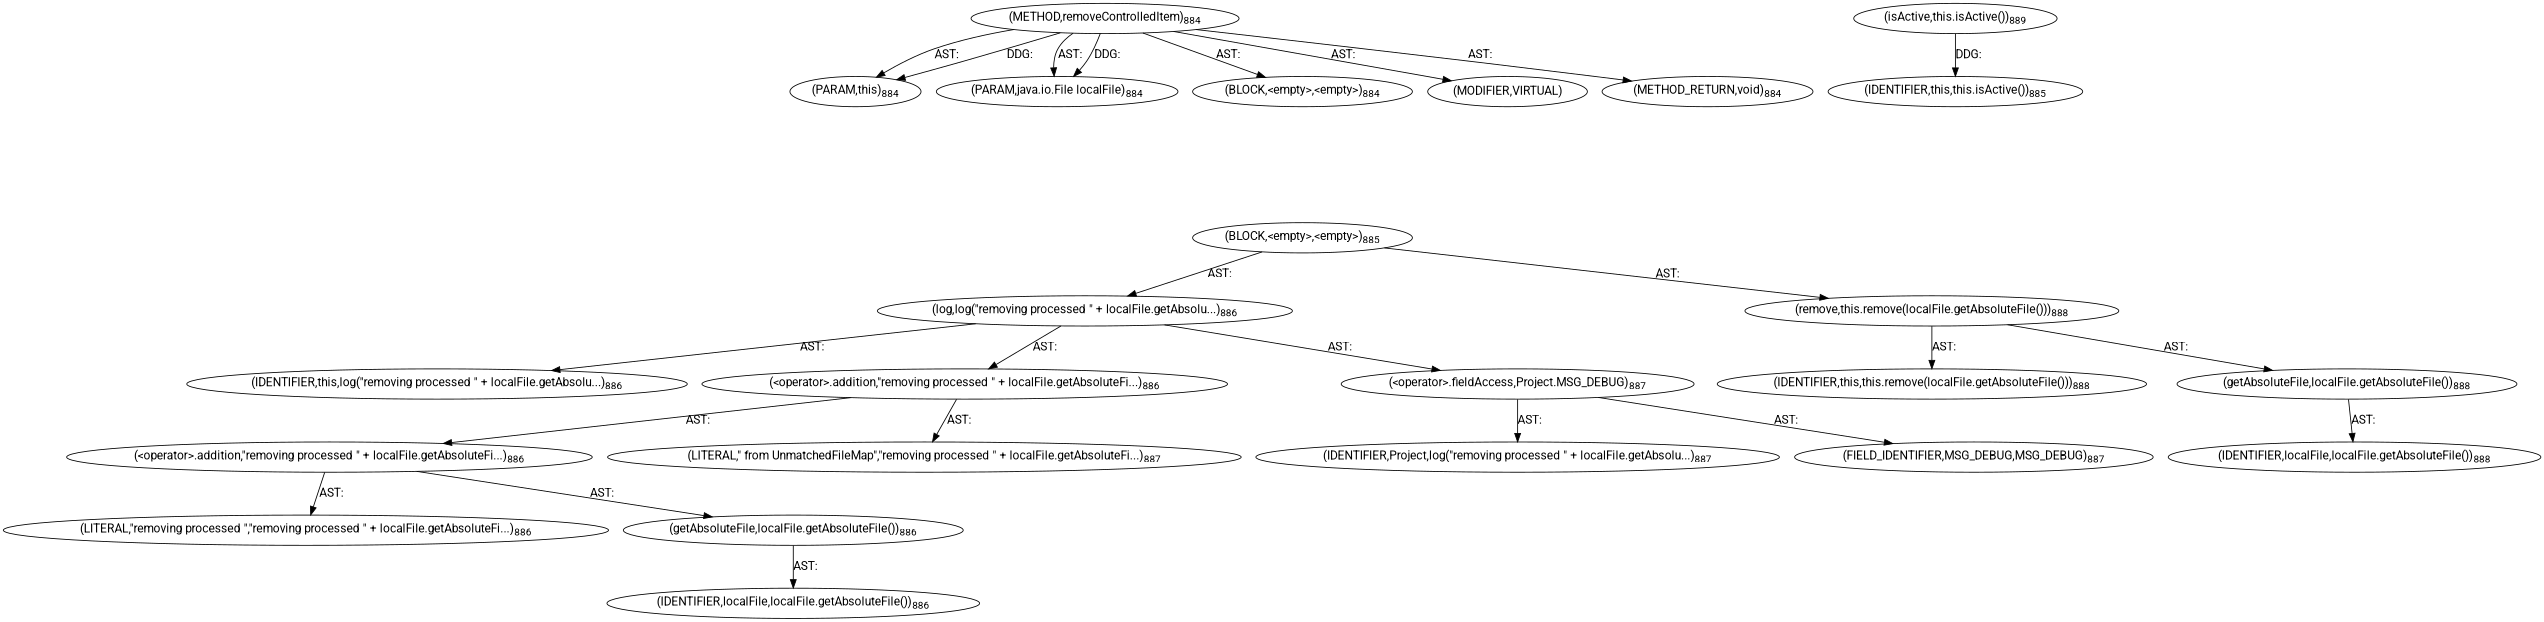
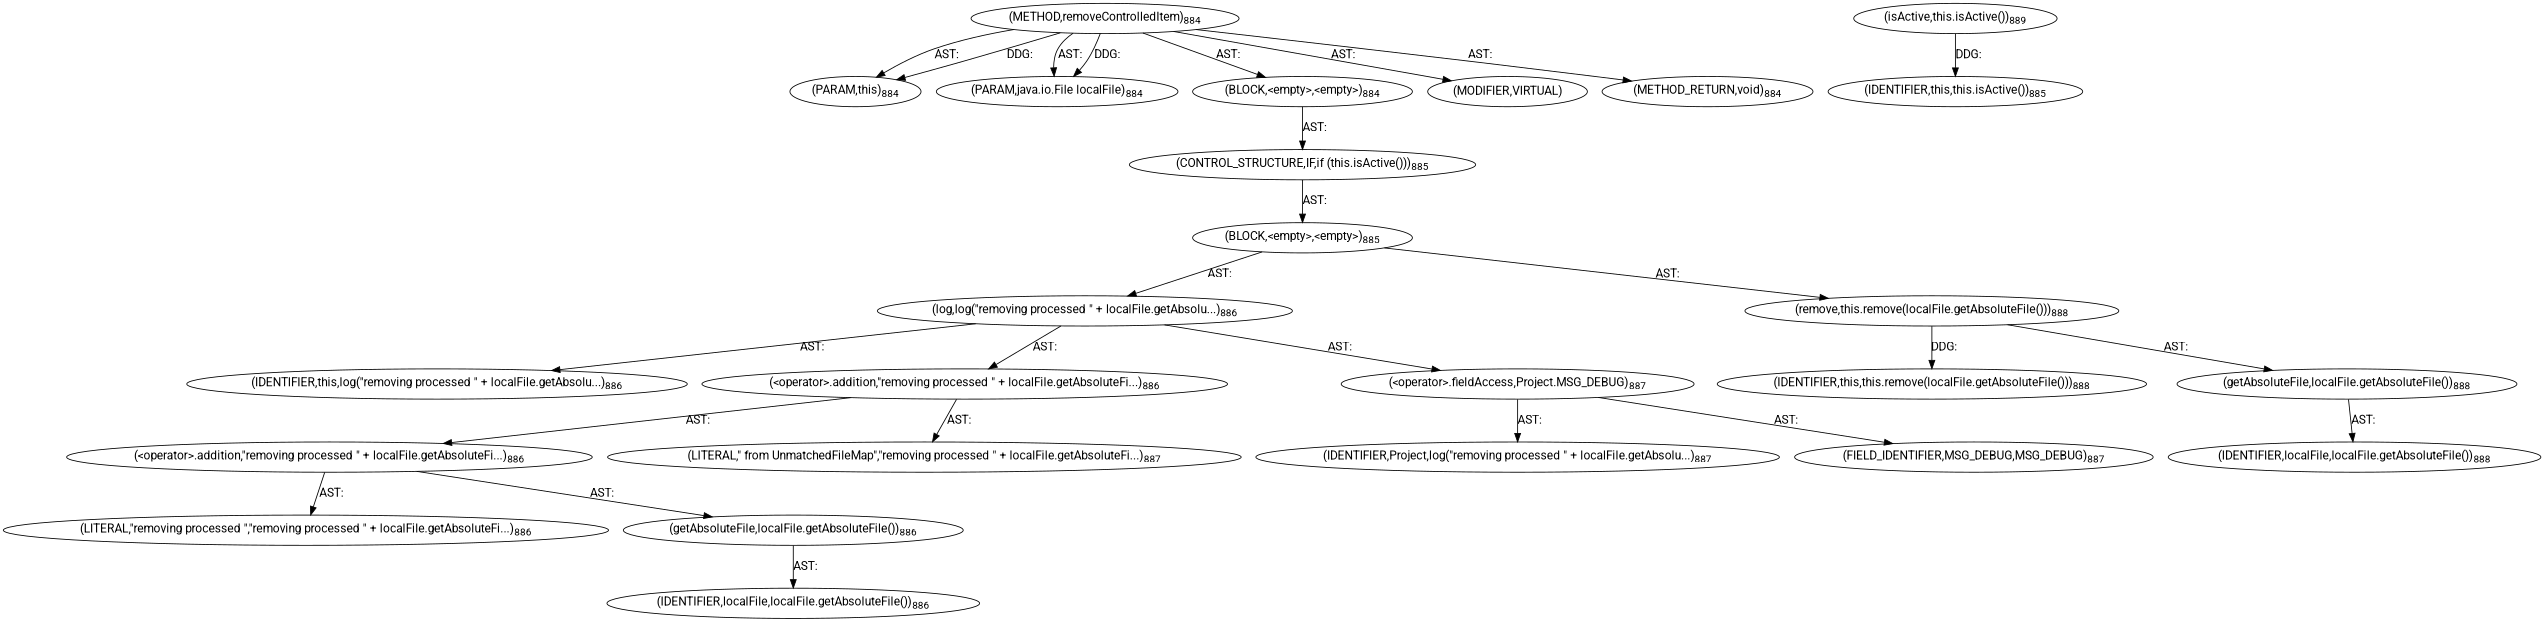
node "(CONTROL_STRUCTURE,IF,if (this.isActive()))": added
edge "(remove,this.remove(localFile.getAbsoluteFile()))" -> "(IDENTIFIER,this,this.remove(localFile.getAbsoluteFile()))": label "AST: " -> "DDG: "
